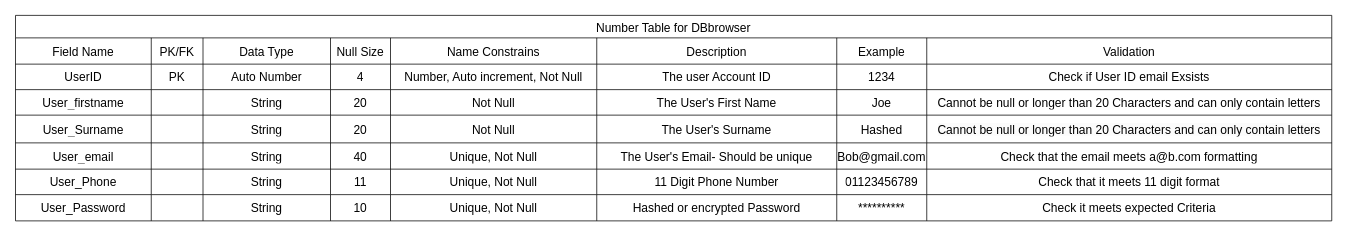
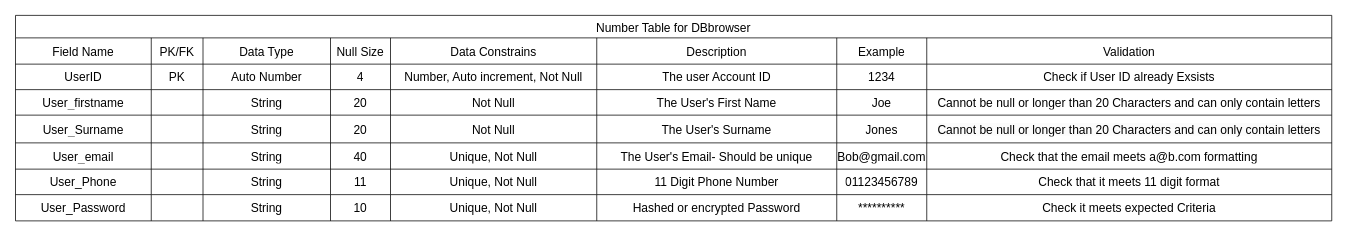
node "Name Constrains": label "Name Constrains" -> "Data Constrains"
node "Check if User ID email Exsists": label "Check if User ID email Exsists" -> "Check if User ID already Exsists"
node "Hashed": label "Hashed" -> "Jones"
